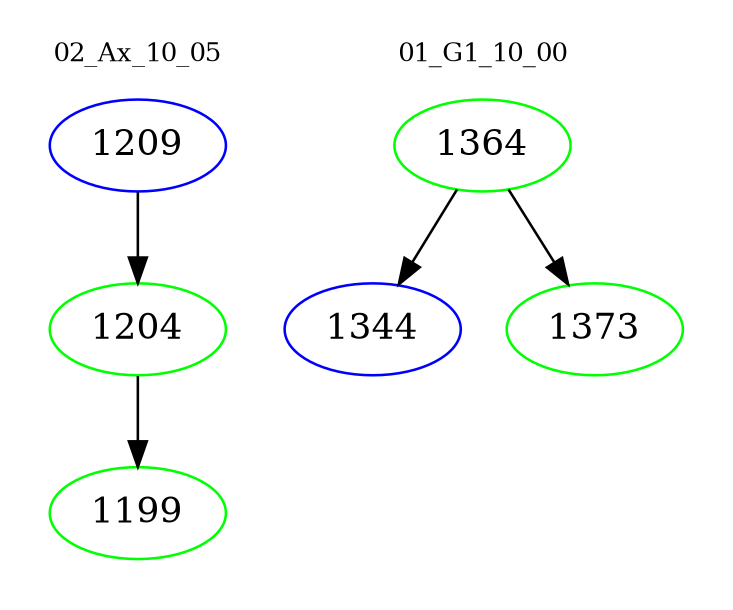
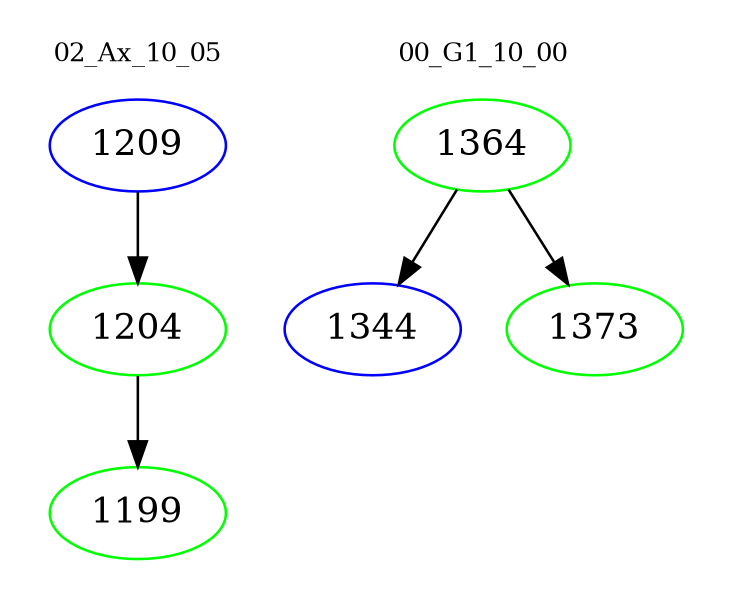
cluster "01_G1_10_00": label "01_G1_10_00" -> "00_G1_10_00"
